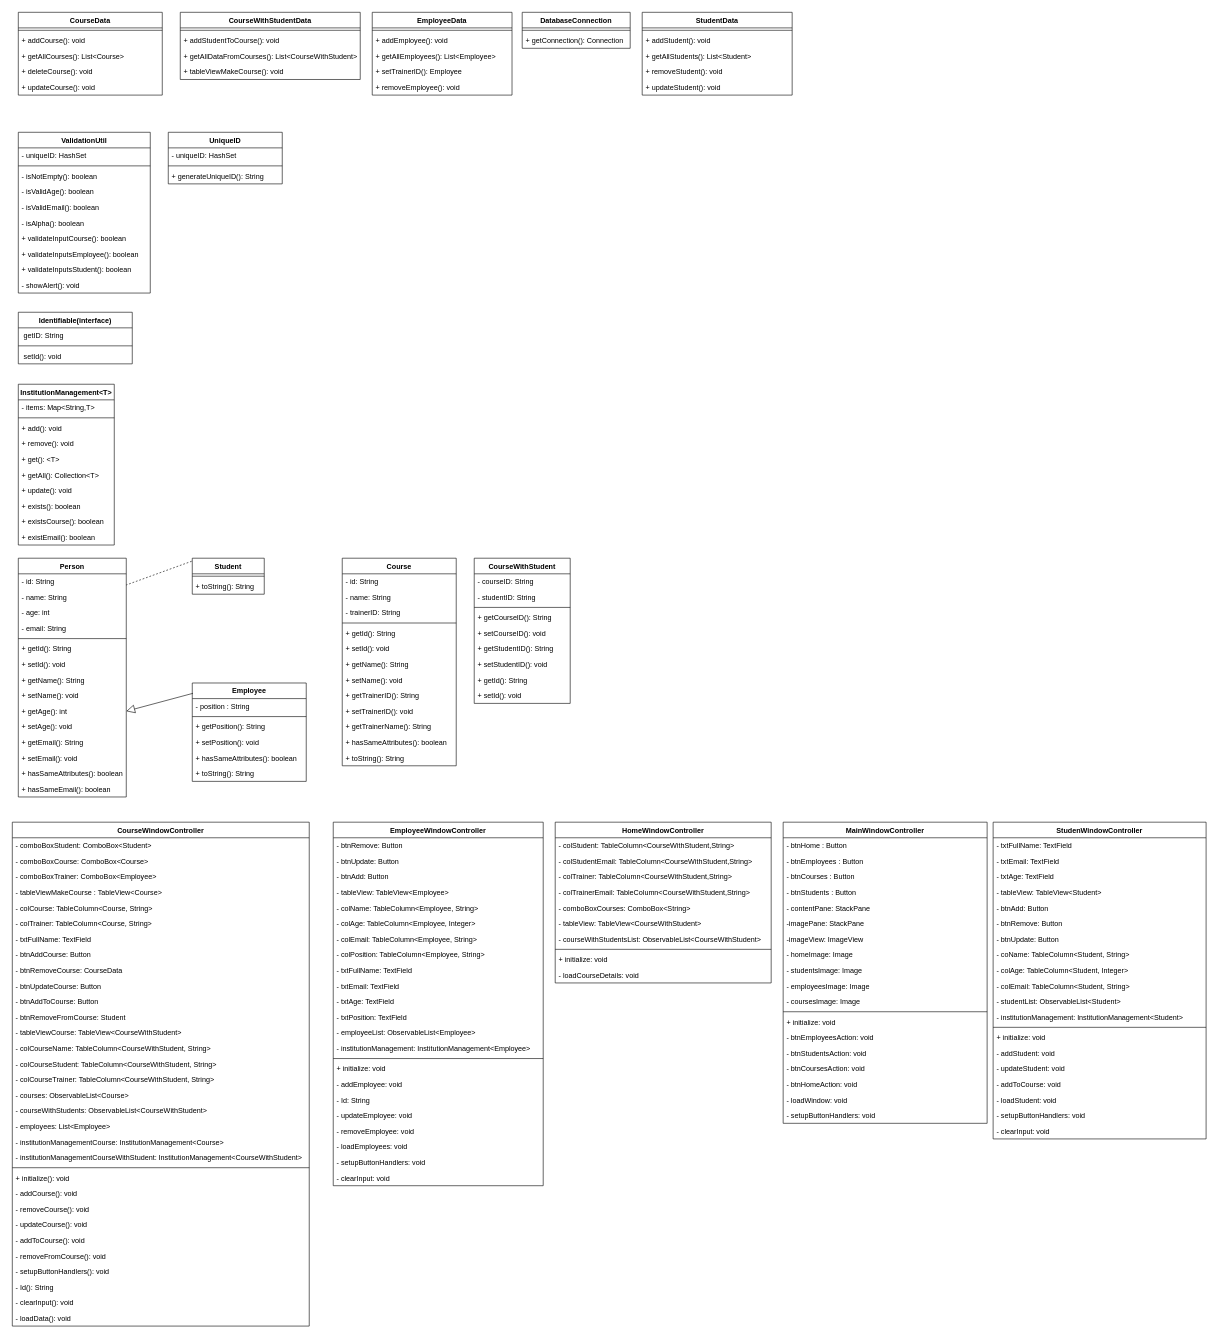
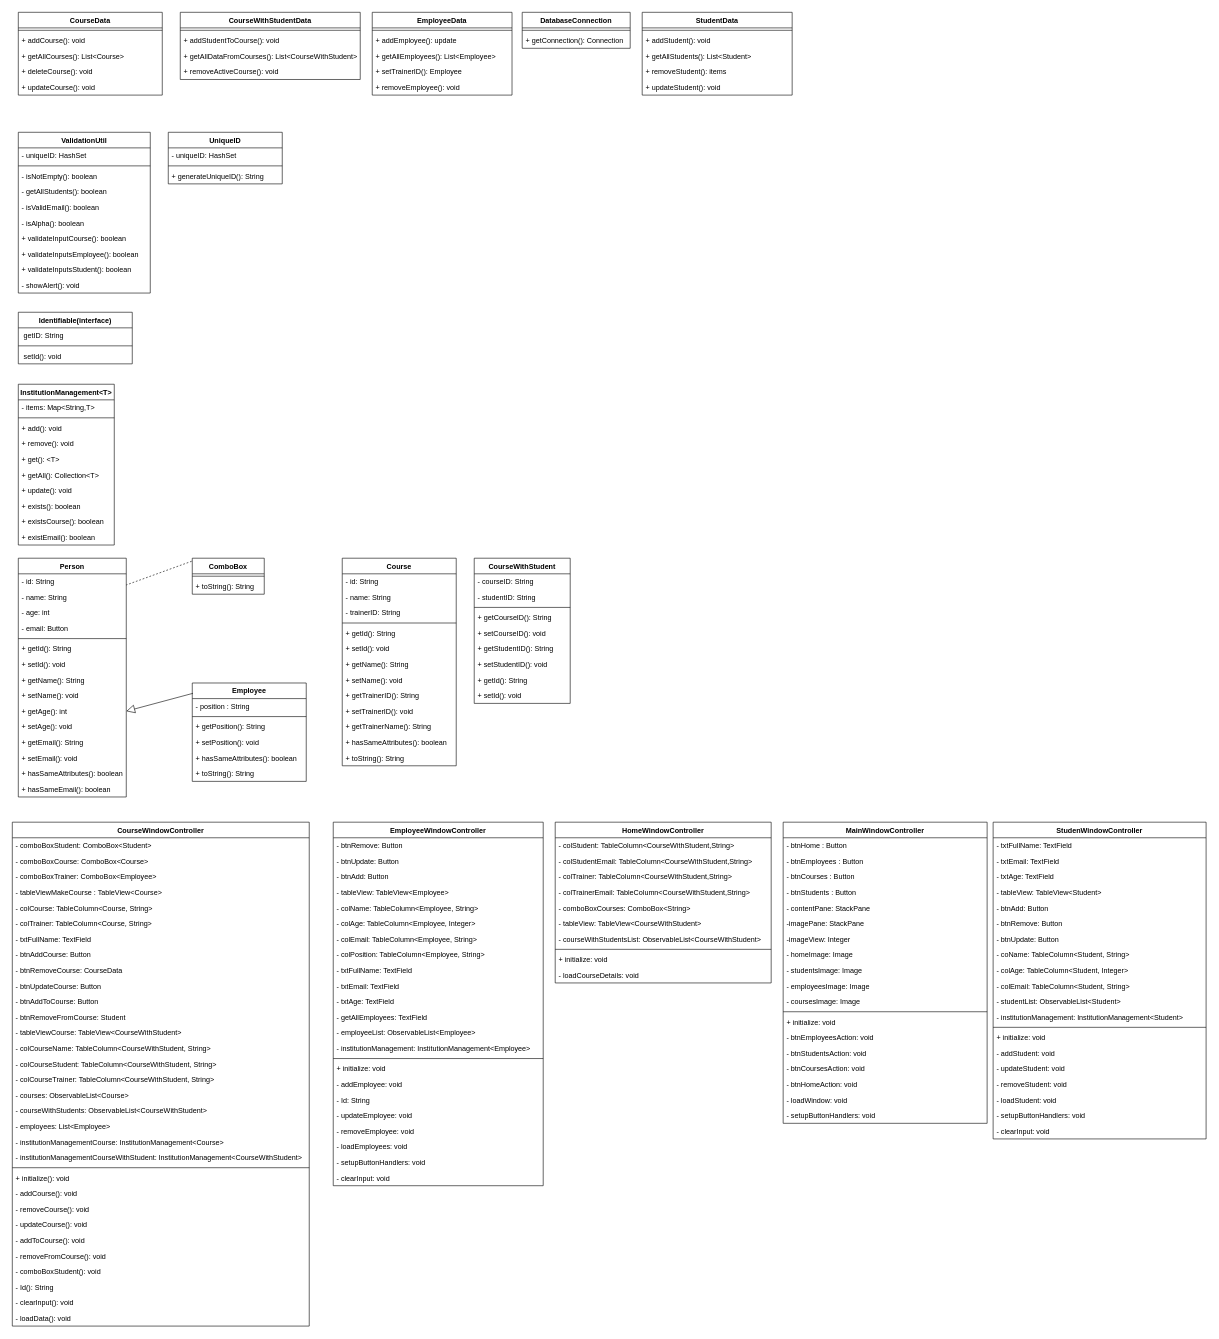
node "+ addEmployee(): void": label "+ addEmployee(): void" -> "+ addEmployee(): update"
node "+ tableViewMakeCourse(): void": label "+ tableViewMakeCourse(): void" -> "+ removeActiveCourse(): void"
node "+ removeStudent(): void": label "+ removeStudent(): void" -> "+ removeStudent(): items"
node "- isValidAge(): boolean": label "- isValidAge(): boolean" -> "- getAllStudents(): boolean"
node "Student": label "Student" -> "ComboBox"
node "- email: String": label "- email: String" -> "- email: Button"
node "-imageView: ImageView": label "-imageView: ImageView" -> "-imageView: Integer"
node "- txtPosition: TextField": label "- txtPosition: TextField" -> "- getAllEmployees: TextField"
node "- addToCourse: void": label "- addToCourse: void" -> "- removeStudent: void"
node "- setupButtonHandlers(): void": label "- setupButtonHandlers(): void" -> "- comboBoxStudent(): void"
